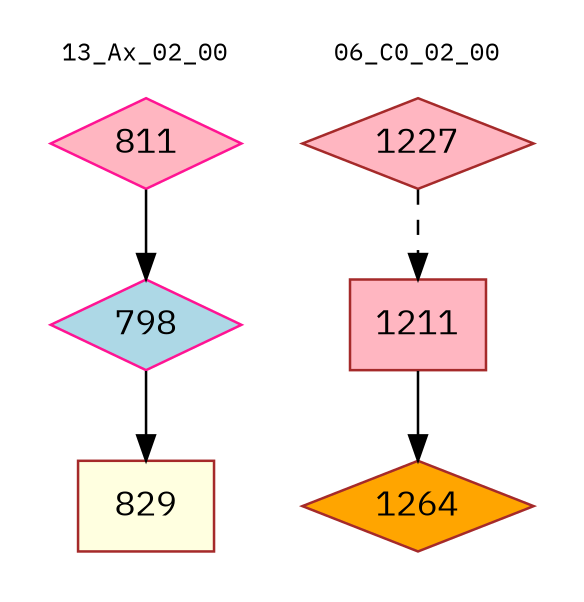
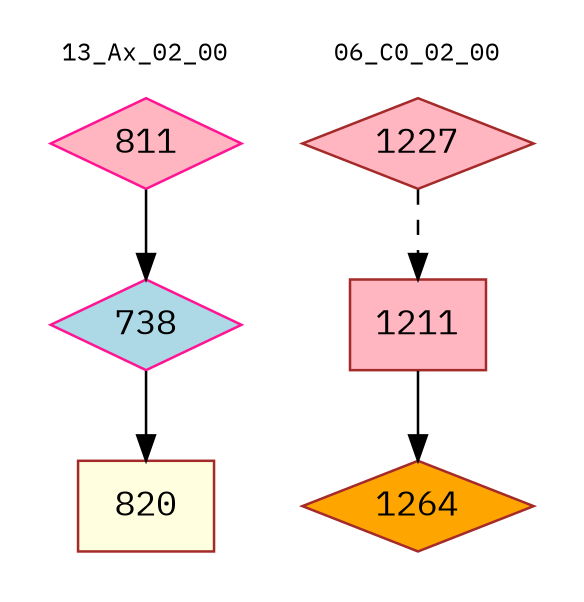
node "798": label "798" -> "738"
node "829": label "829" -> "820"
